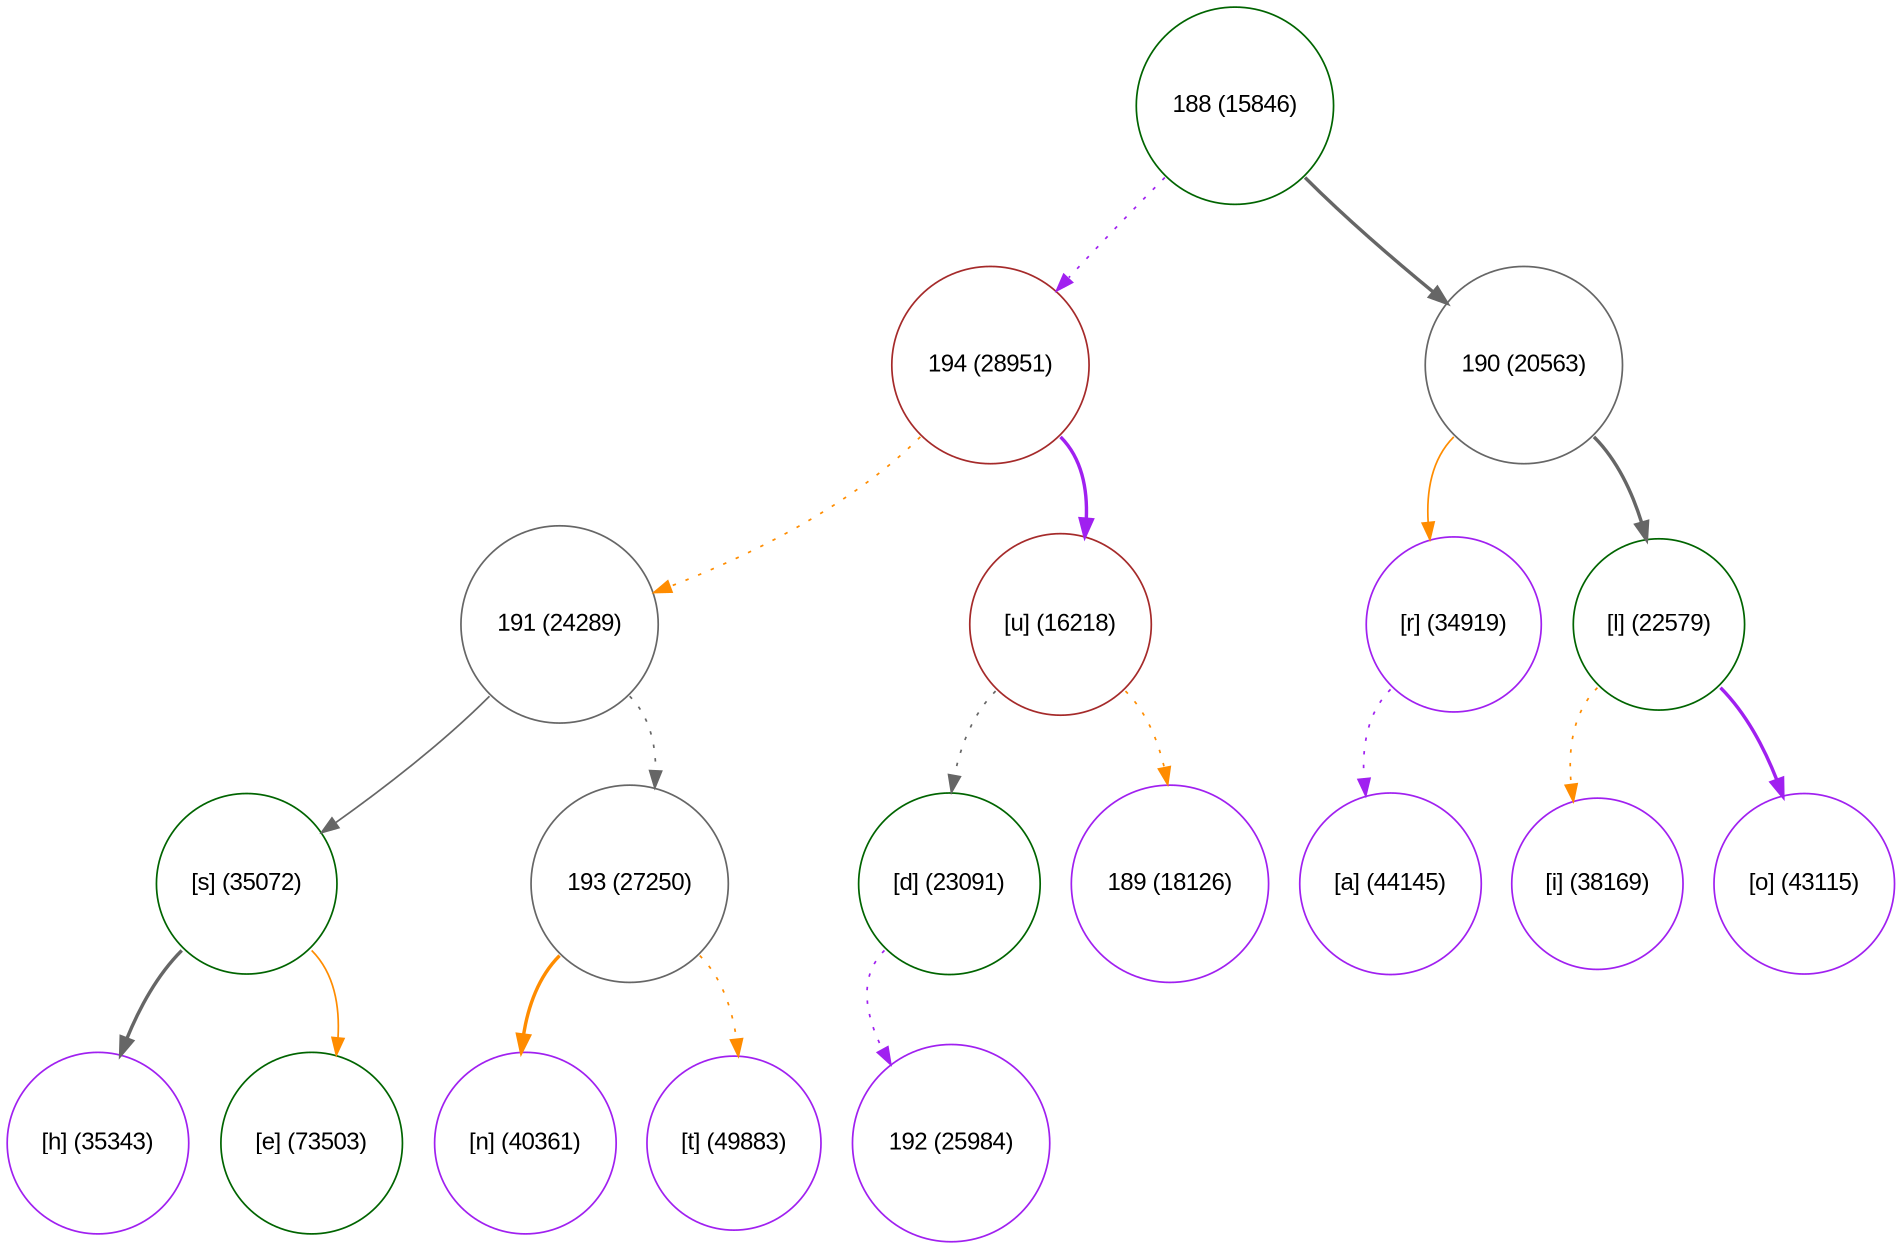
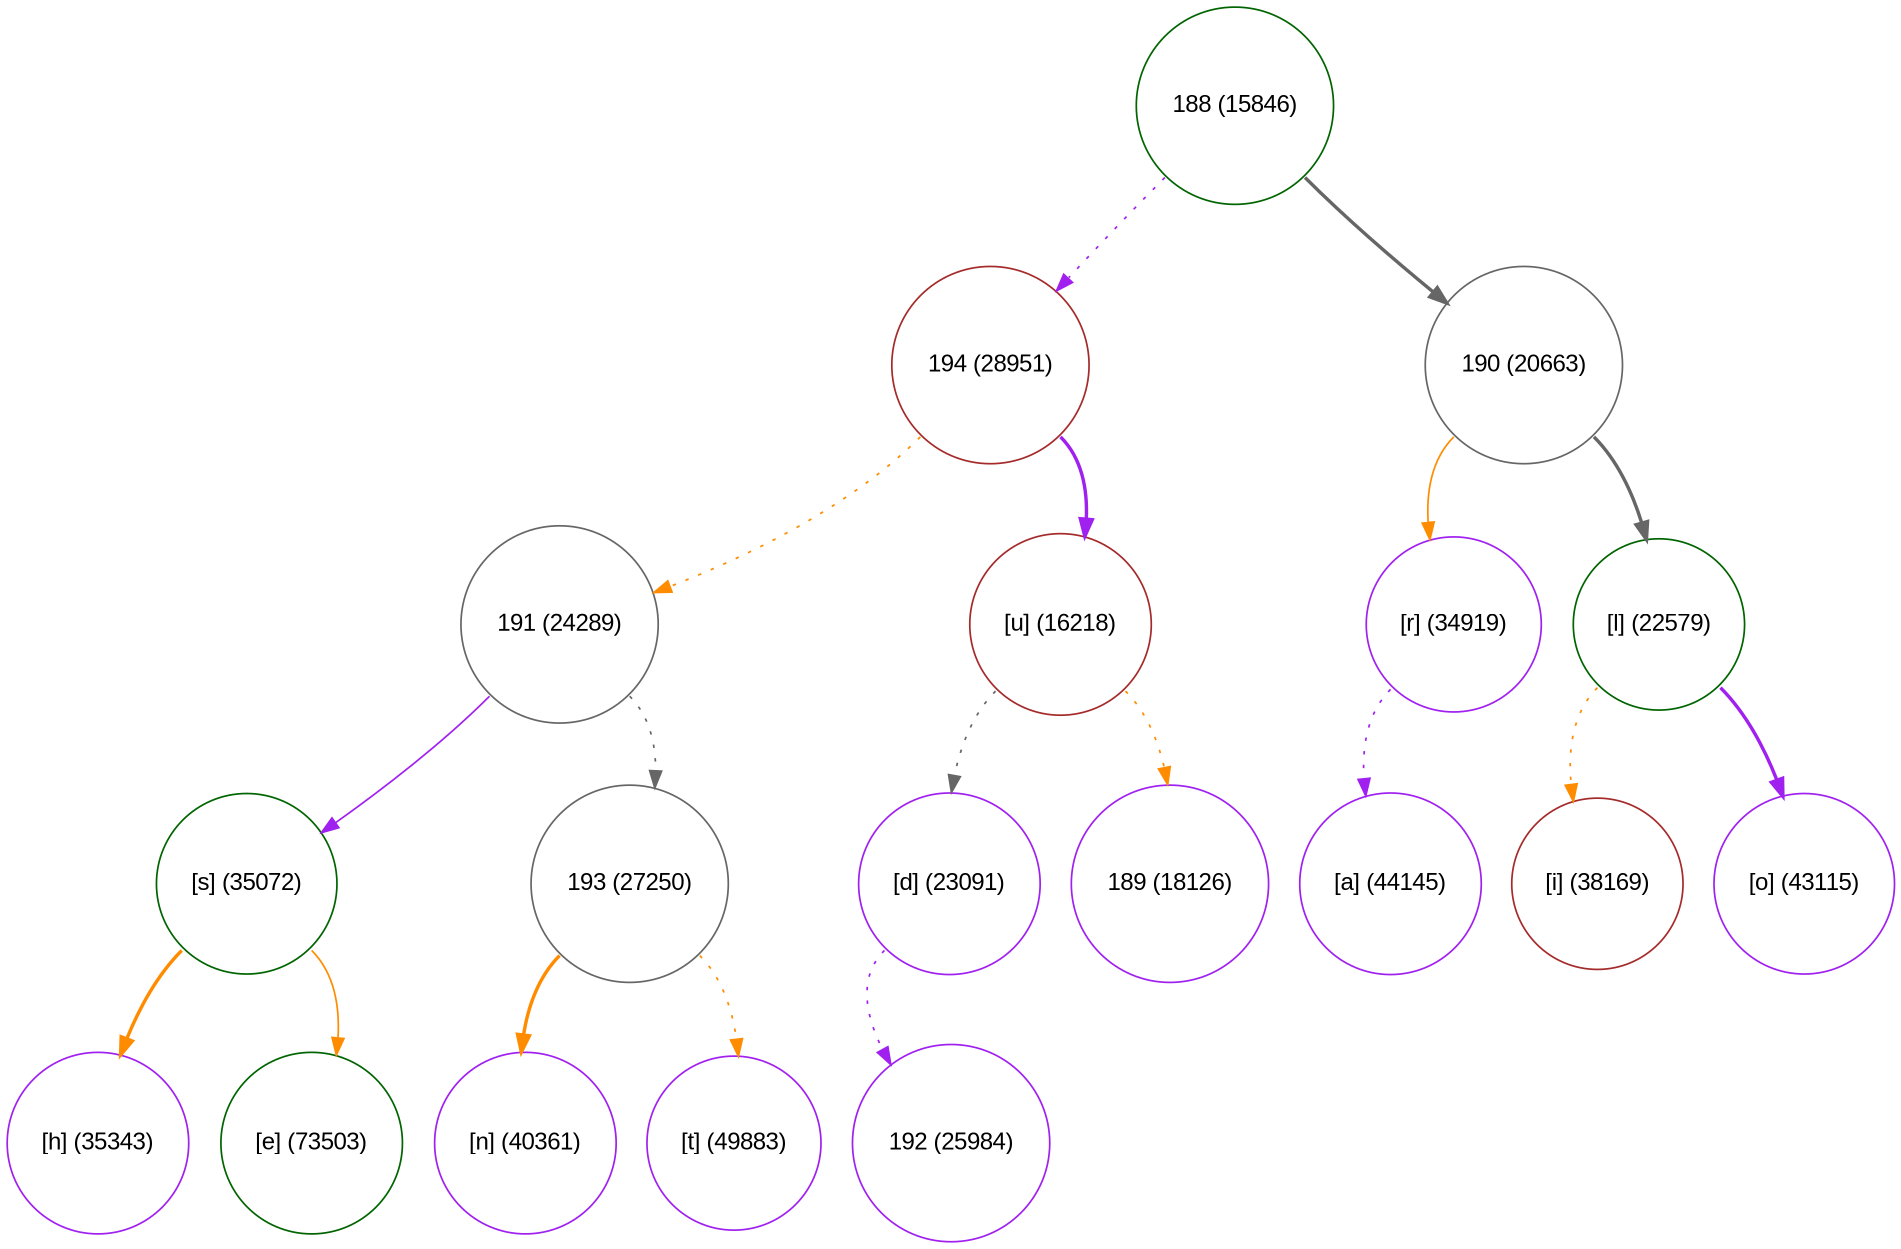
node "190 (20563)": label "190 (20563)" -> "190 (20663)"
edge "191 (24289)" -> "[s] (35072)": color gray40 -> purple
node "[d] (23091)": color darkgreen -> purple
node "[i] (38169)": color purple -> brown
edge "[s] (35072)" -> "[h] (35343)": color gray40 -> darkorange
